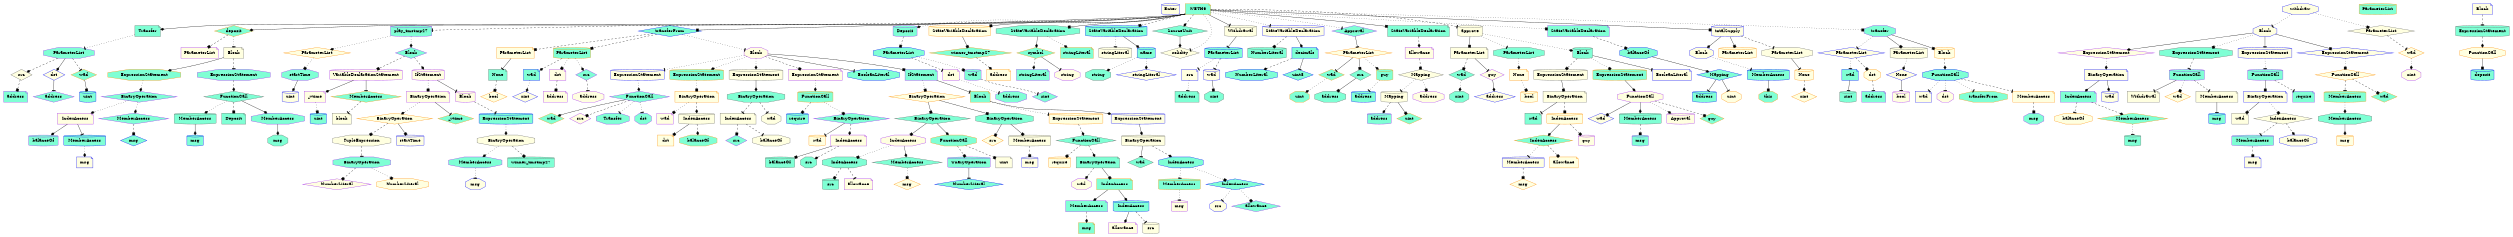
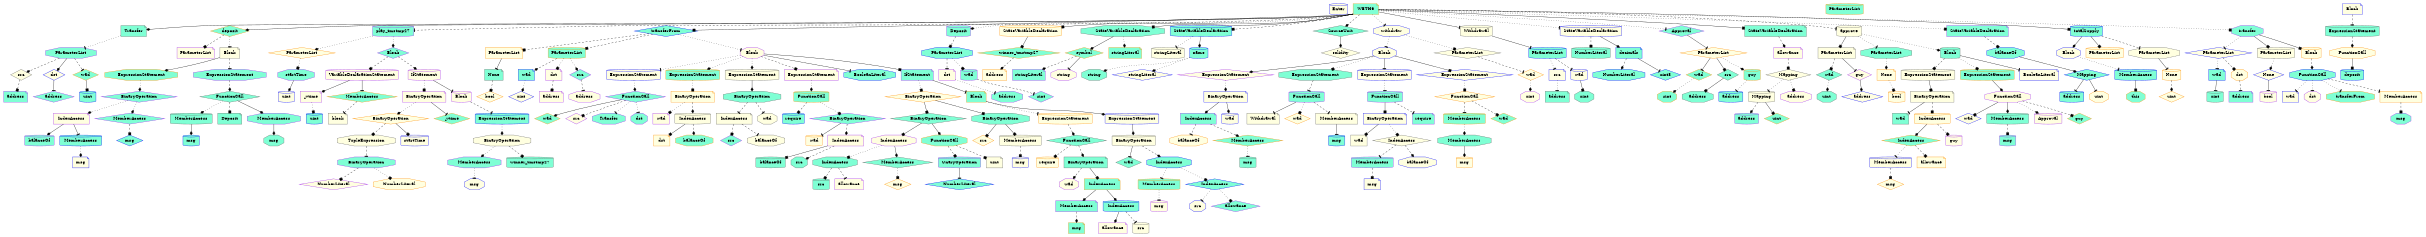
node "totalSupply": fillcolor lightyellow -> aquamarine
edge "WETH9" -> "solidity": now "WETH9" -> "withdraw"
